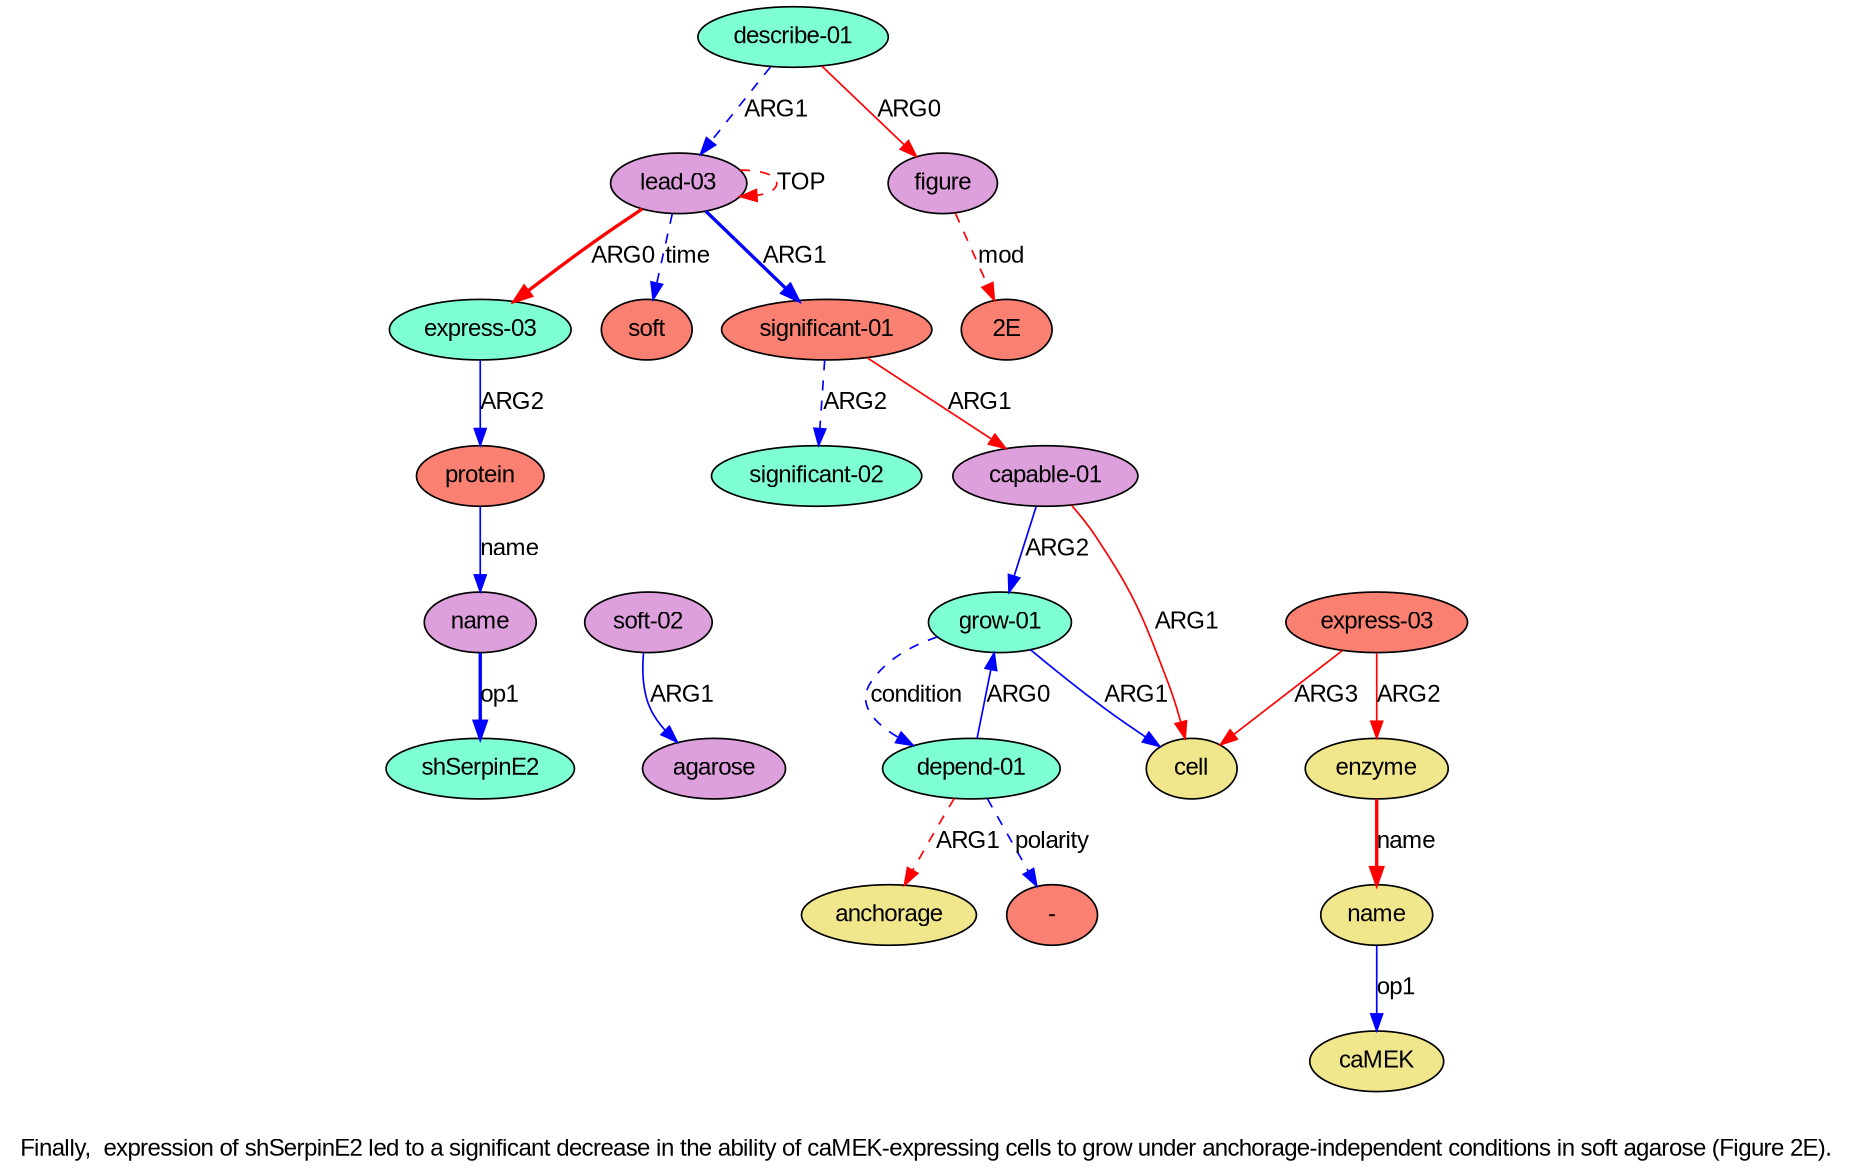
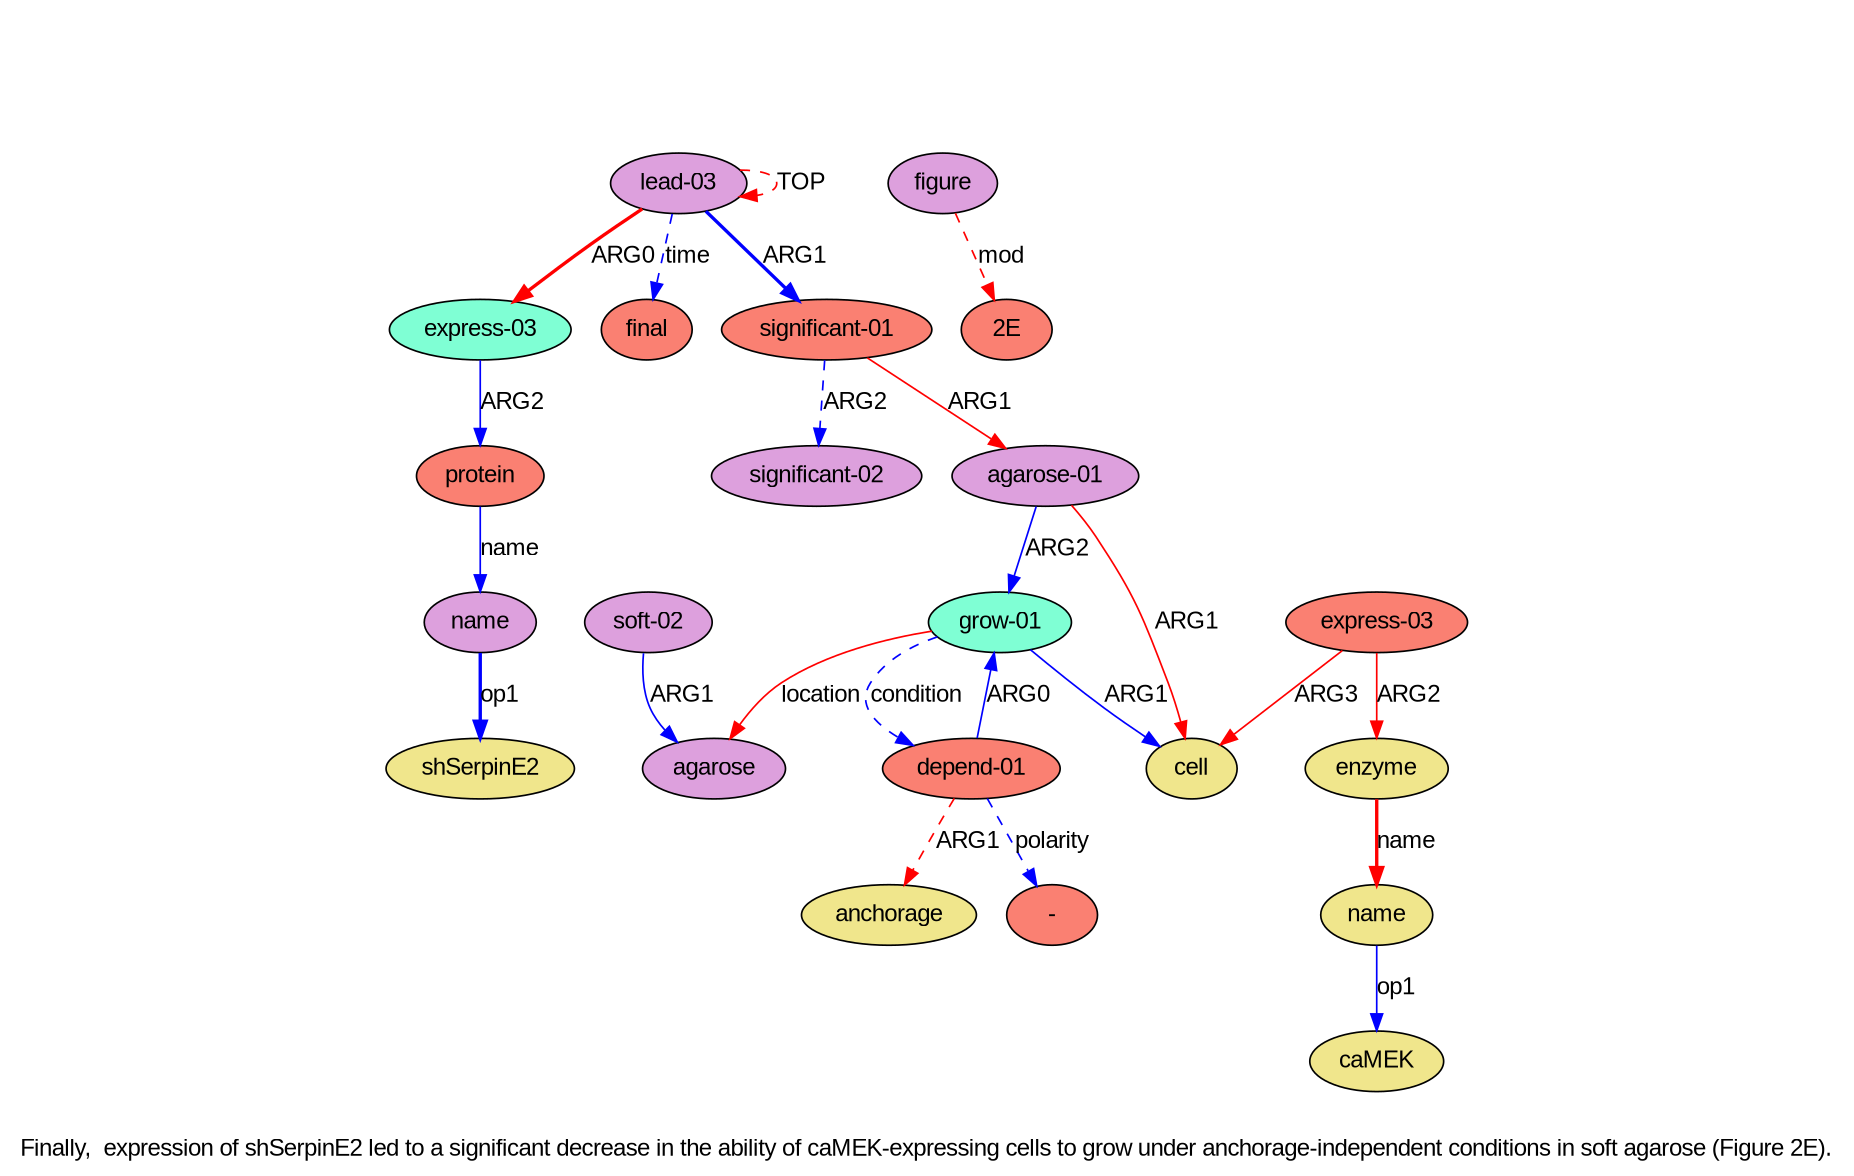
node "describe-01": removed
node "soft": label "soft" -> "final"
node "significant-02": fillcolor aquamarine -> plum
node "capable-01": label "capable-01" -> "agarose-01"
edge "grow-01" -> "agarose": added, label "location"
node "shSerpinE2": fillcolor aquamarine -> khaki
node "depend-01": fillcolor aquamarine -> salmon
